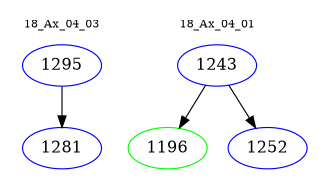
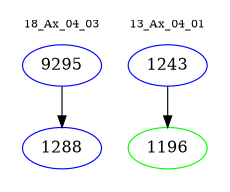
cluster "18_Ax_04_01": label "18_Ax_04_01" -> "13_Ax_04_01"
node "1295": label "1295" -> "9295"
node "1281": label "1281" -> "1288"
node "1252": removed
